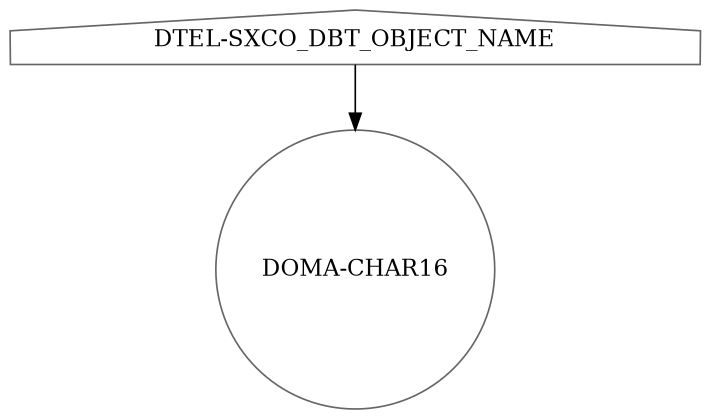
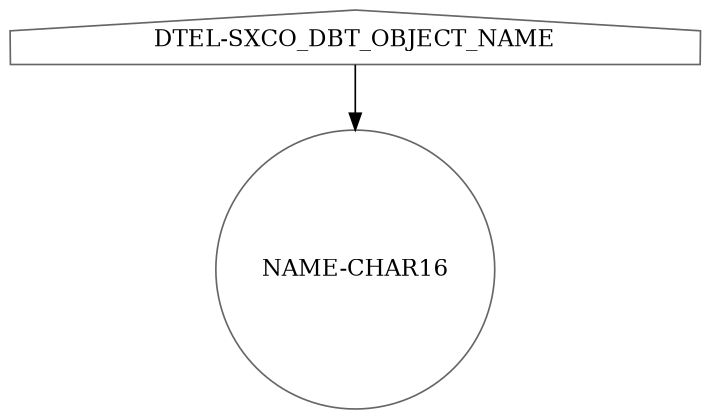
node "DOMA-CHAR16": label "DOMA-CHAR16" -> "NAME-CHAR16"
